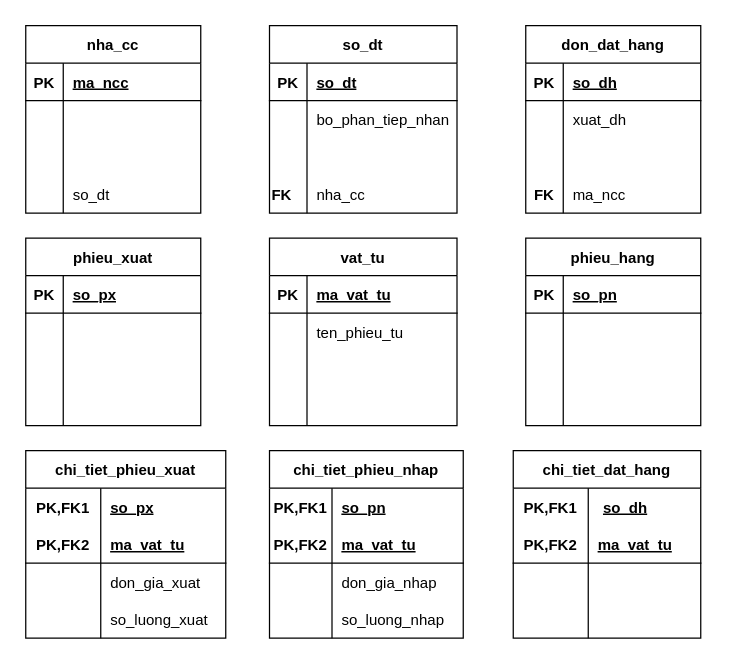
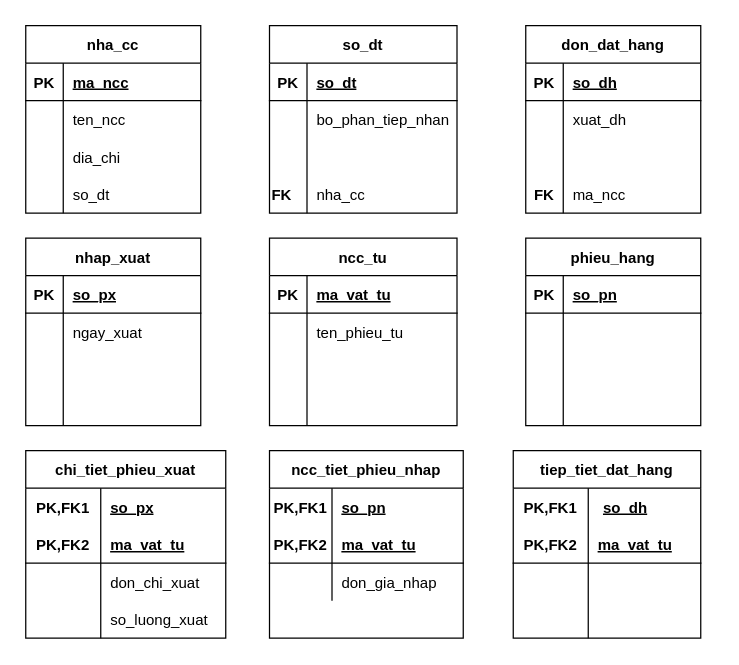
node "ten_ncc": added
node "dia_chi": added
node "phieu_xuat": label "phieu_xuat" -> "nhap_xuat"
node "vat_tu": label "vat_tu" -> "ncc_tu"
node "ngay_xuat": added
node "chi_tiet_phieu_nhap": label "chi_tiet_phieu_nhap" -> "ncc_tiet_phieu_nhap"
node "chi_tiet_dat_hang": label "chi_tiet_dat_hang" -> "tiep_tiet_dat_hang"
node "don_gia_xuat": label "don_gia_xuat" -> "don_chi_xuat"
node "so_luong_nhap": removed
